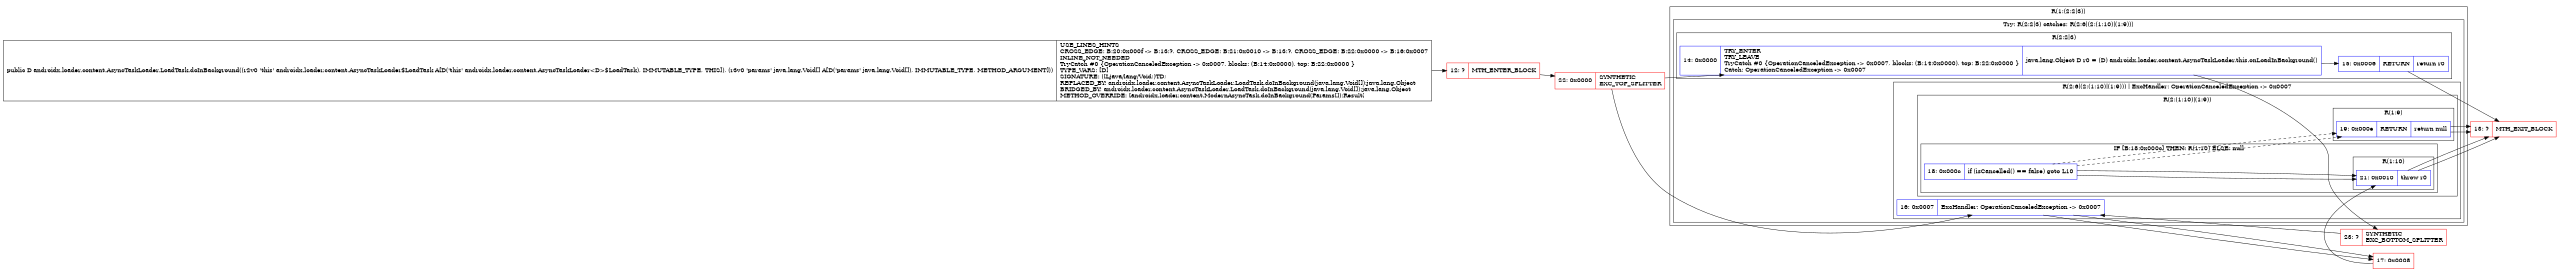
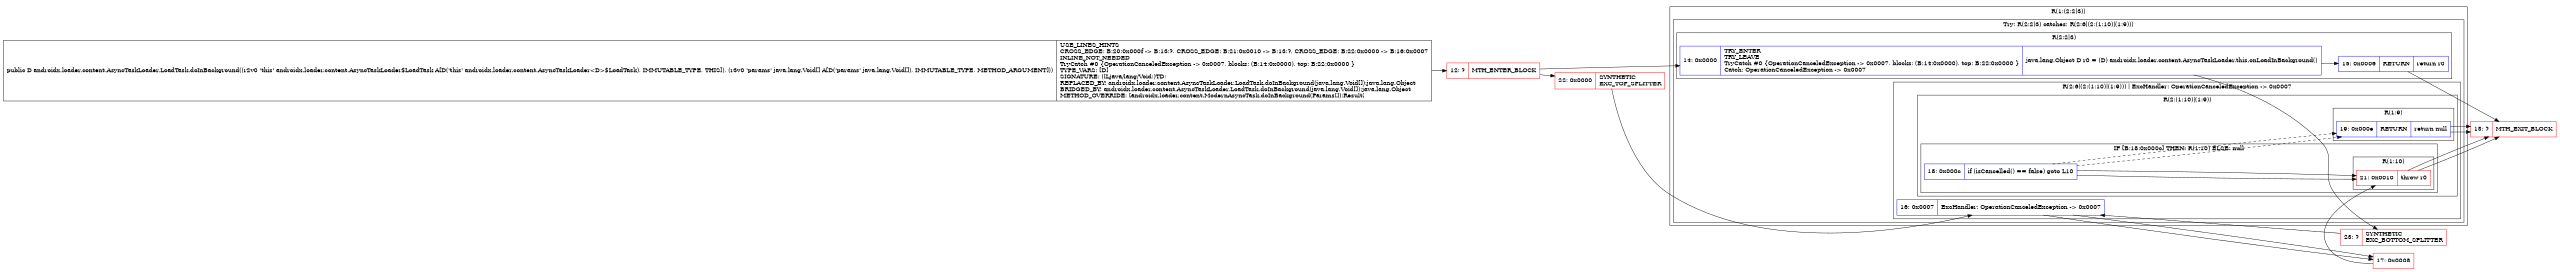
edge "22: 0x0000" -> "14: 0x0000": now "12: ?" -> "14: 0x0000"
node "21: 0x0010": color blue -> red
